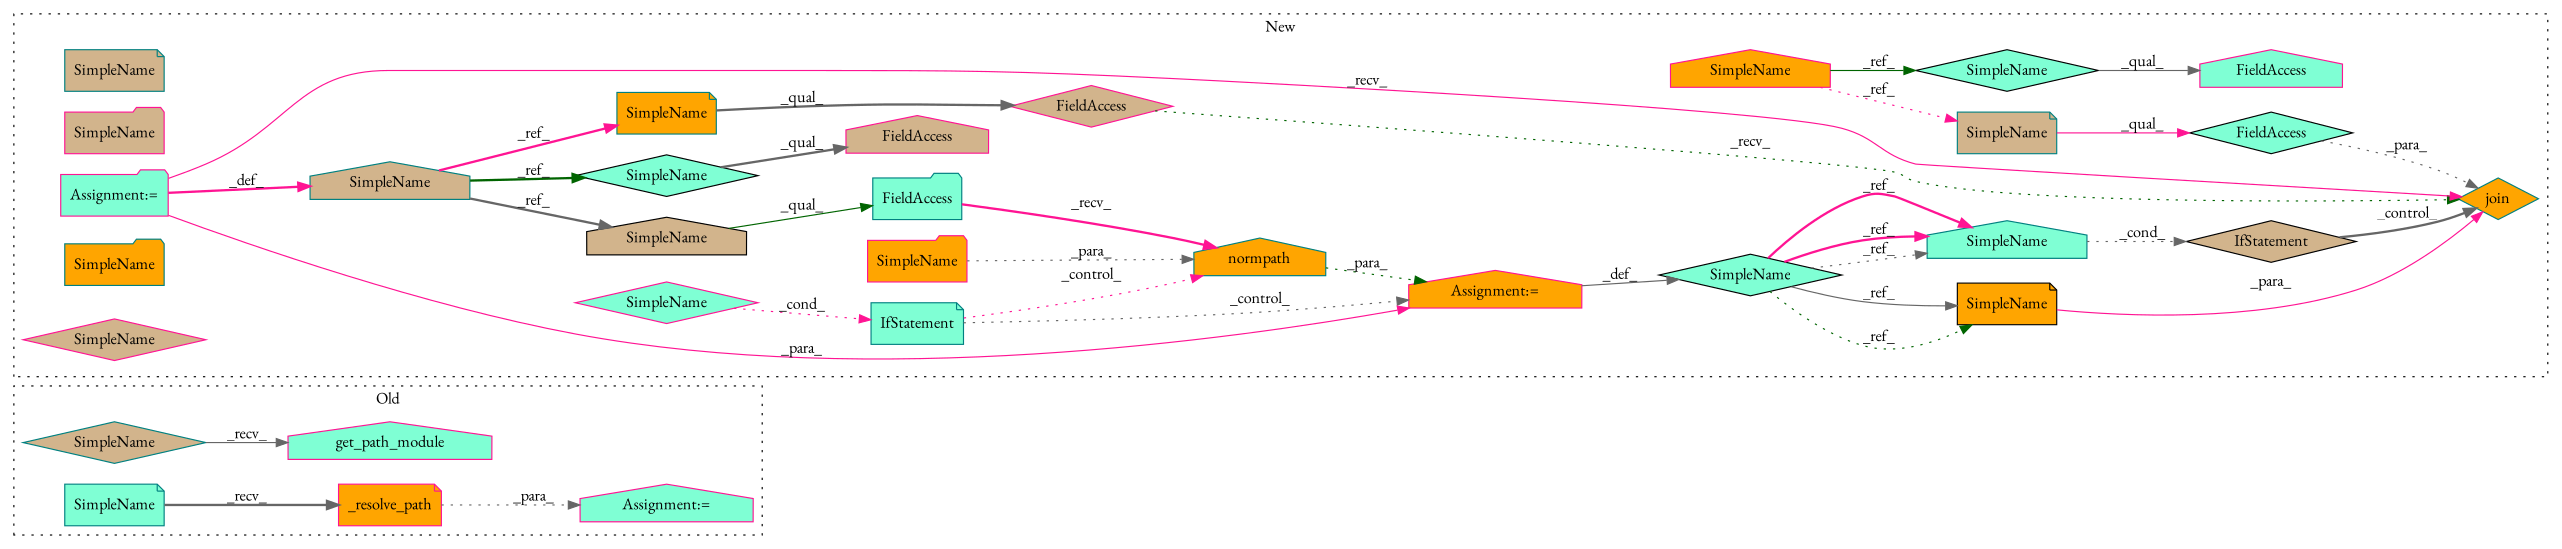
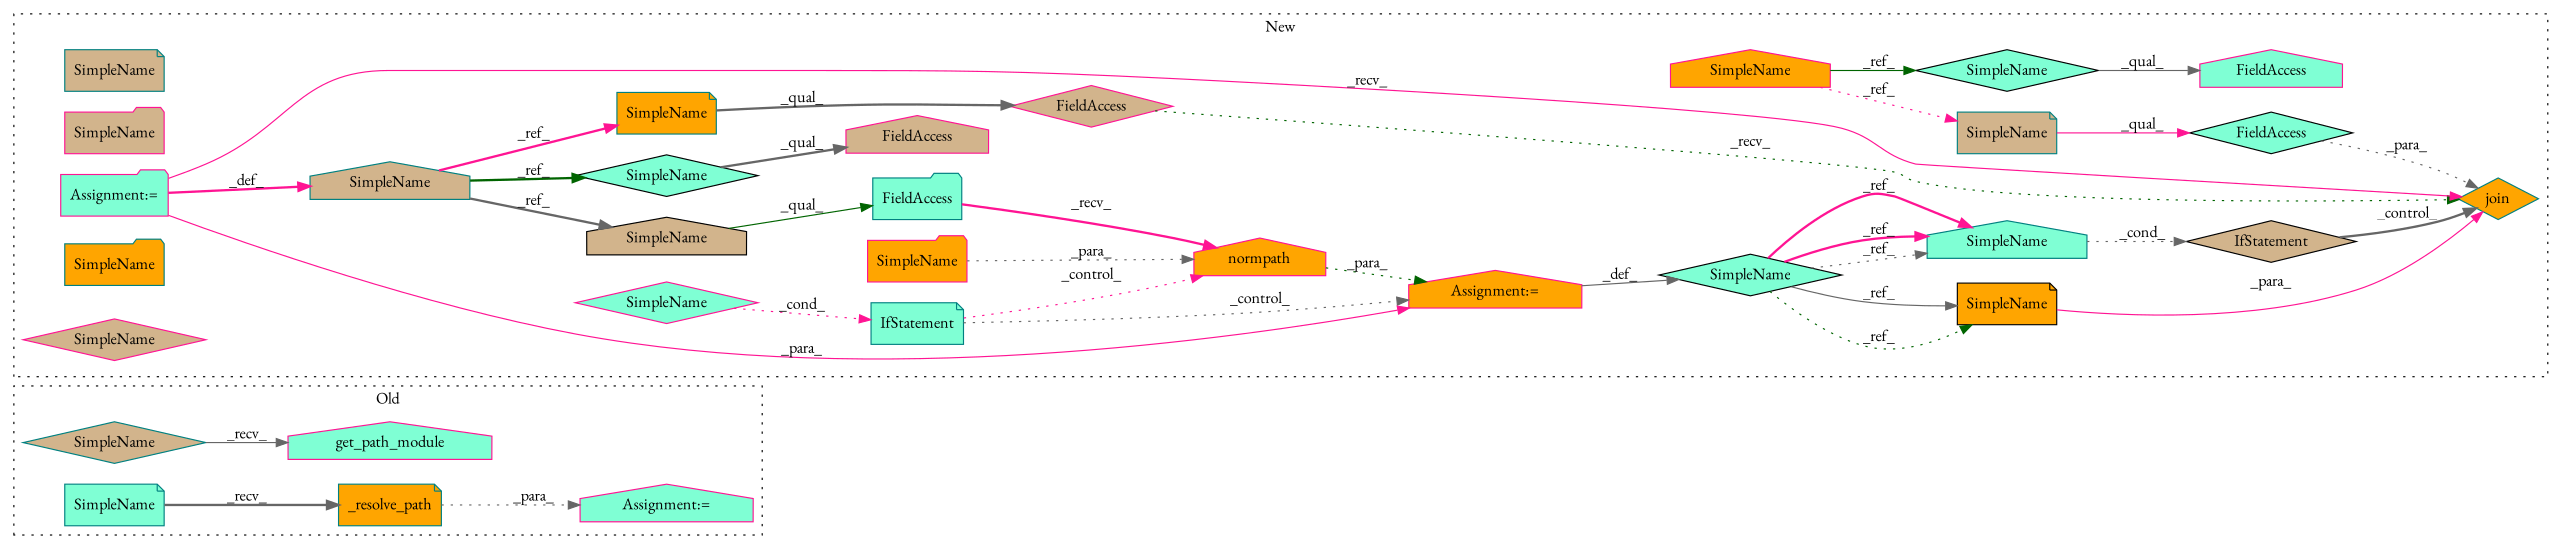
node "normpath": color teal -> deeppink
node "_resolve_path": color deeppink -> teal
